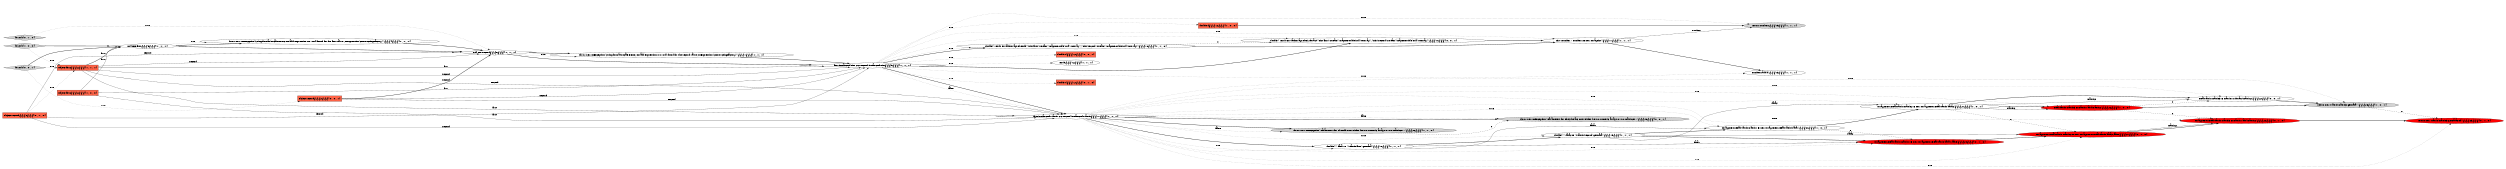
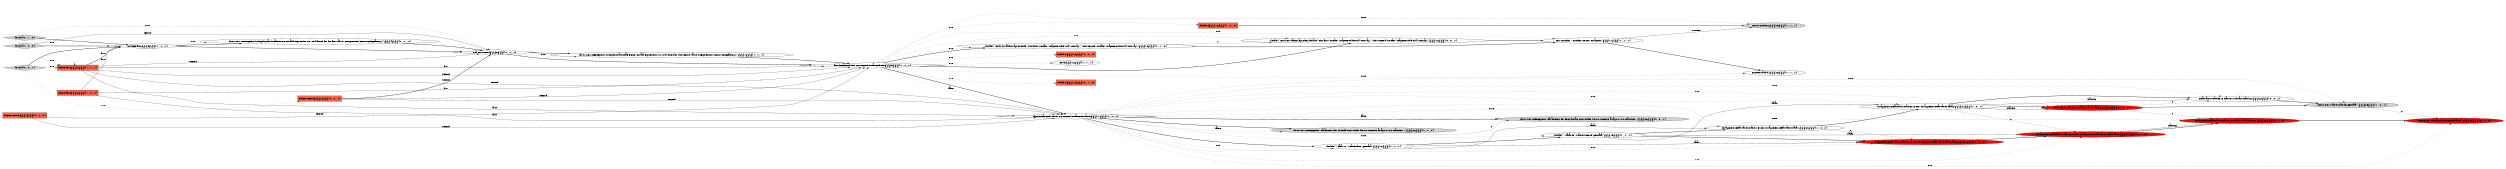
edge "doWork['0', '1', '0']" -> "null == first@@@3@@@['1', '1', '1']": added
edge "Object second@@@2@@@['0', '1', '0']" -> "null == second@@@6@@@['1', '1', '1']": now "doWork['1', '0', '0']" -> "null == second@@@6@@@['1', '1', '1']"
edge "Object second@@@2@@@['0', '1', '0']" -> "Object first@@@2@@@['1', '1', '1']": now "doWork['0', '1', '0']" -> "Object first@@@2@@@['1', '1', '1']"
